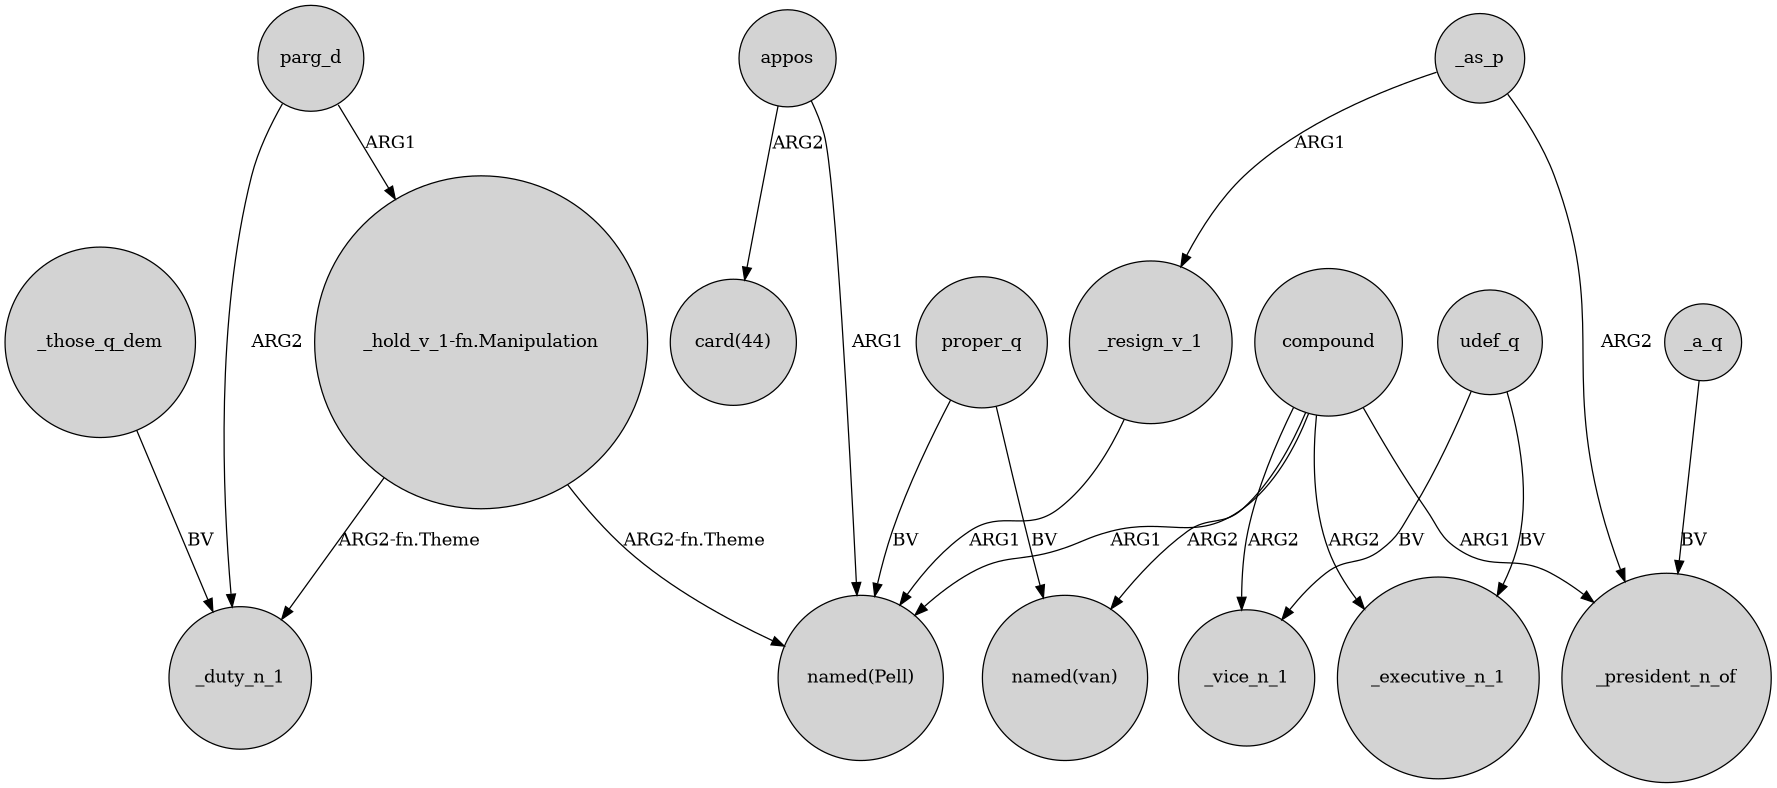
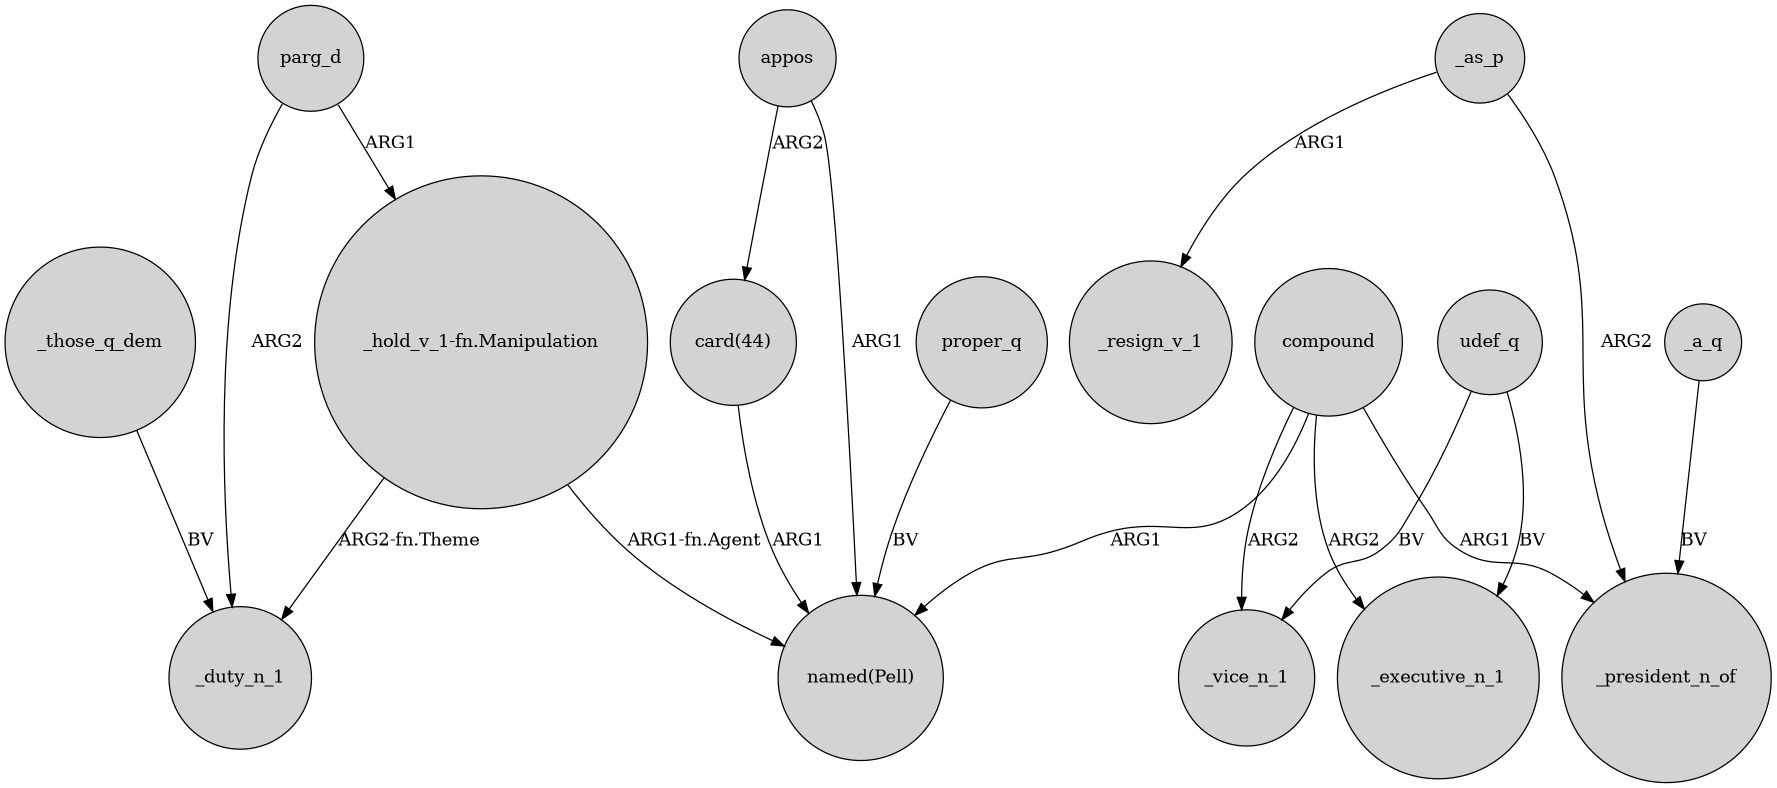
edge "_resign_v_1" -> "named(Pell)": now "card(44)" -> "named(Pell)"
edge "_hold_v_1-fn.Manipulation" -> "named(Pell)": label "ARG2-fn.Theme" -> "ARG1-fn.Agent"
node "named(van)": removed
